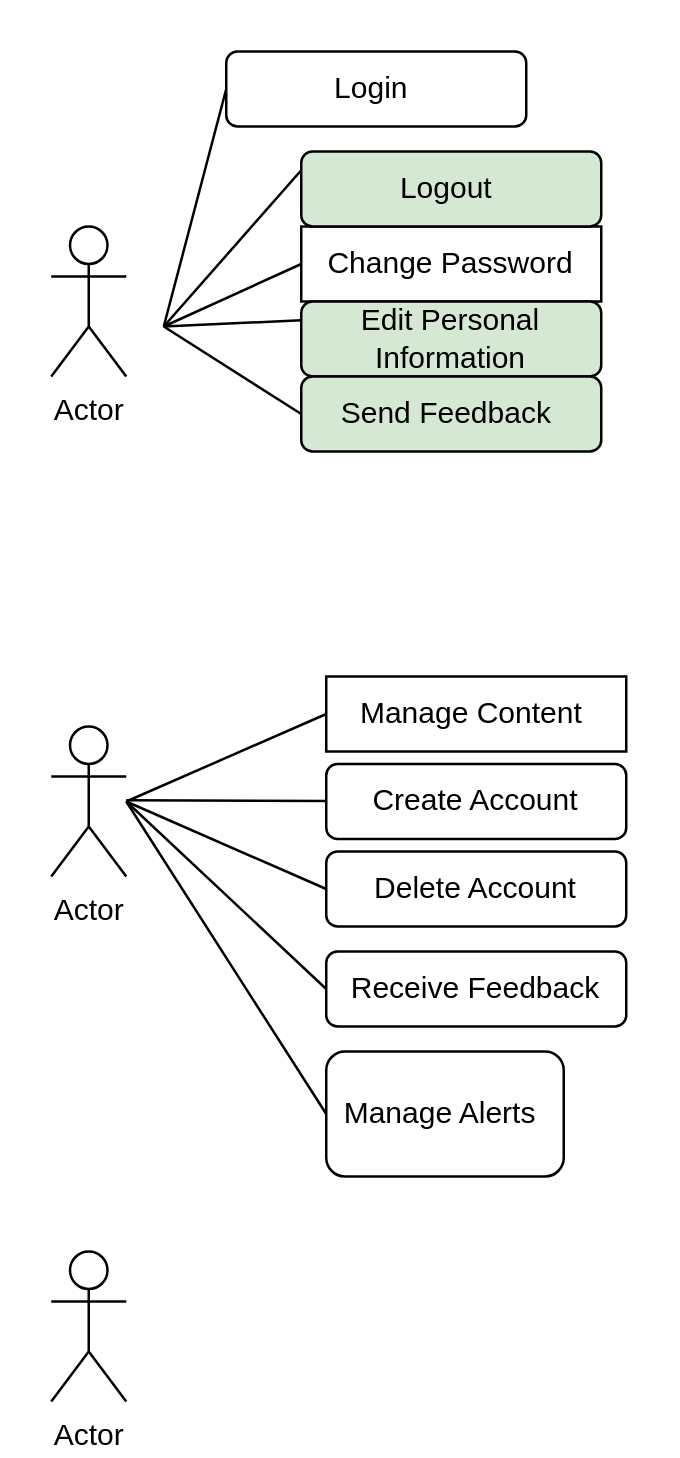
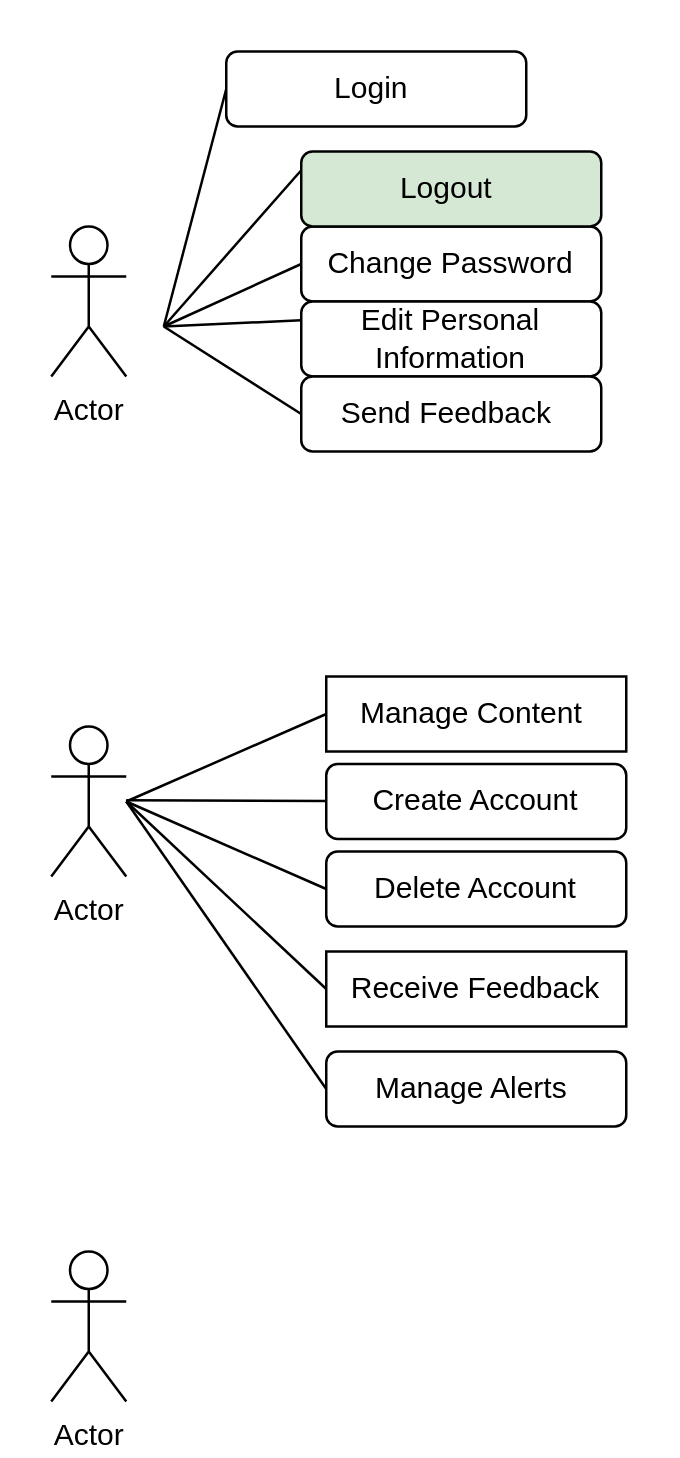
node "Change Password": shape rectangle -> rounded rectangle
node "Edit Personal Information": fillcolor #d5e8d4 -> #ffffff
node "Send Feedback": fillcolor #d5e8d4 -> #ffffff
node "Receive Feedback": shape rounded rectangle -> rectangle
node "Manage Alerts": size 238x125 -> 300x75
